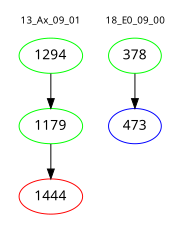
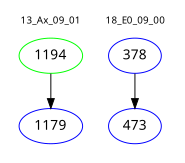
node "1294": label "1294" -> "1194"
node "378": color green -> blue
node "1179": color green -> blue
node "1444": removed
